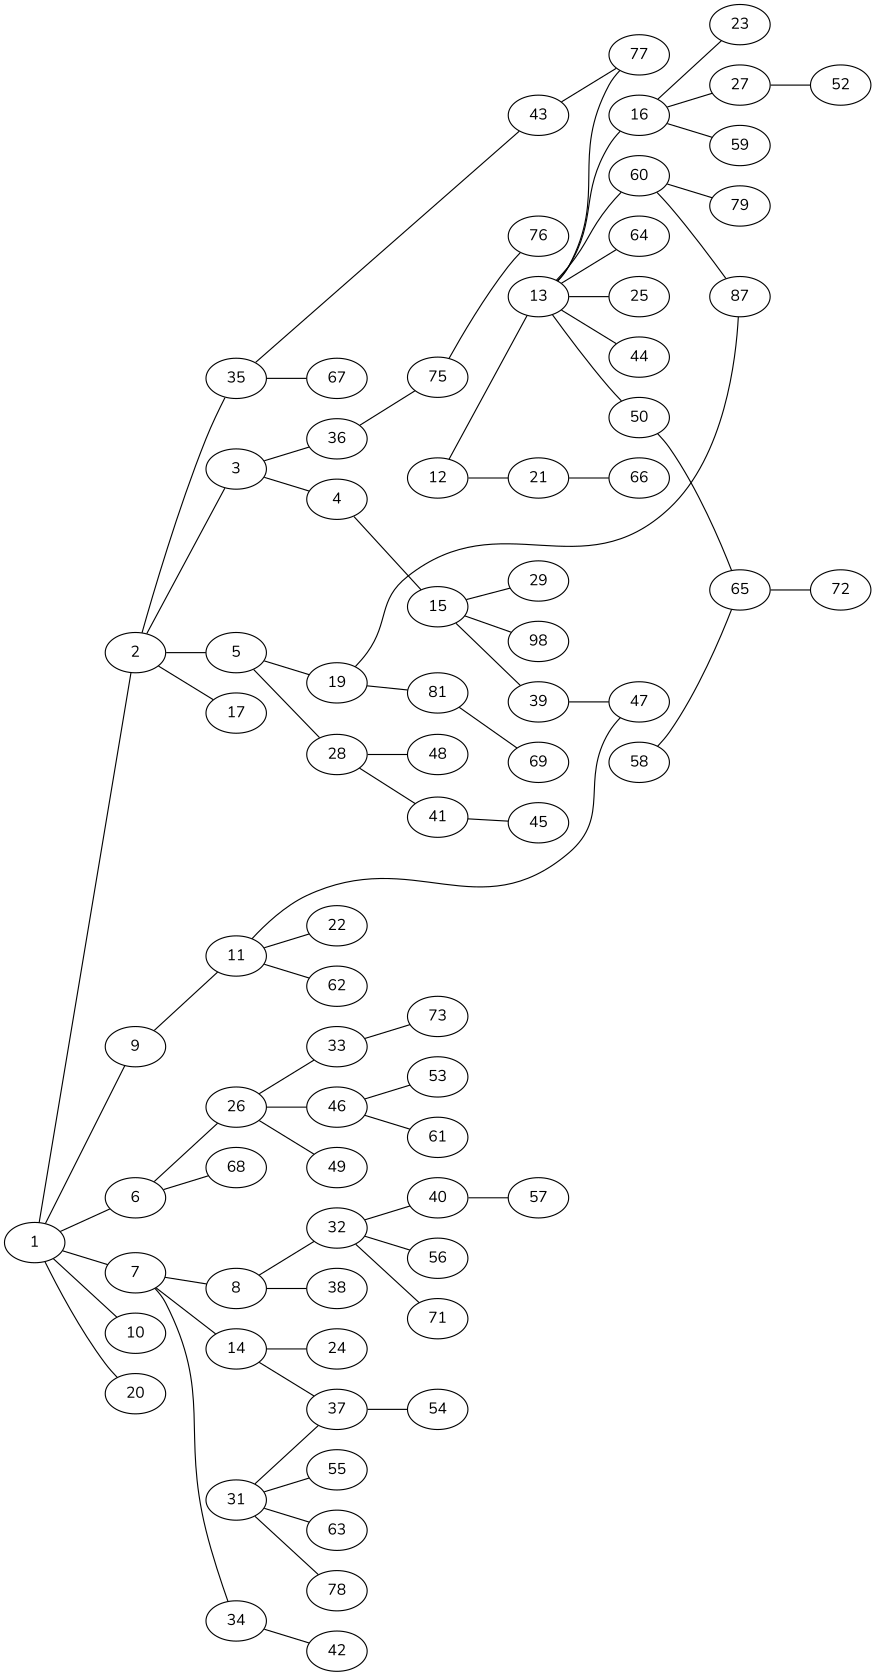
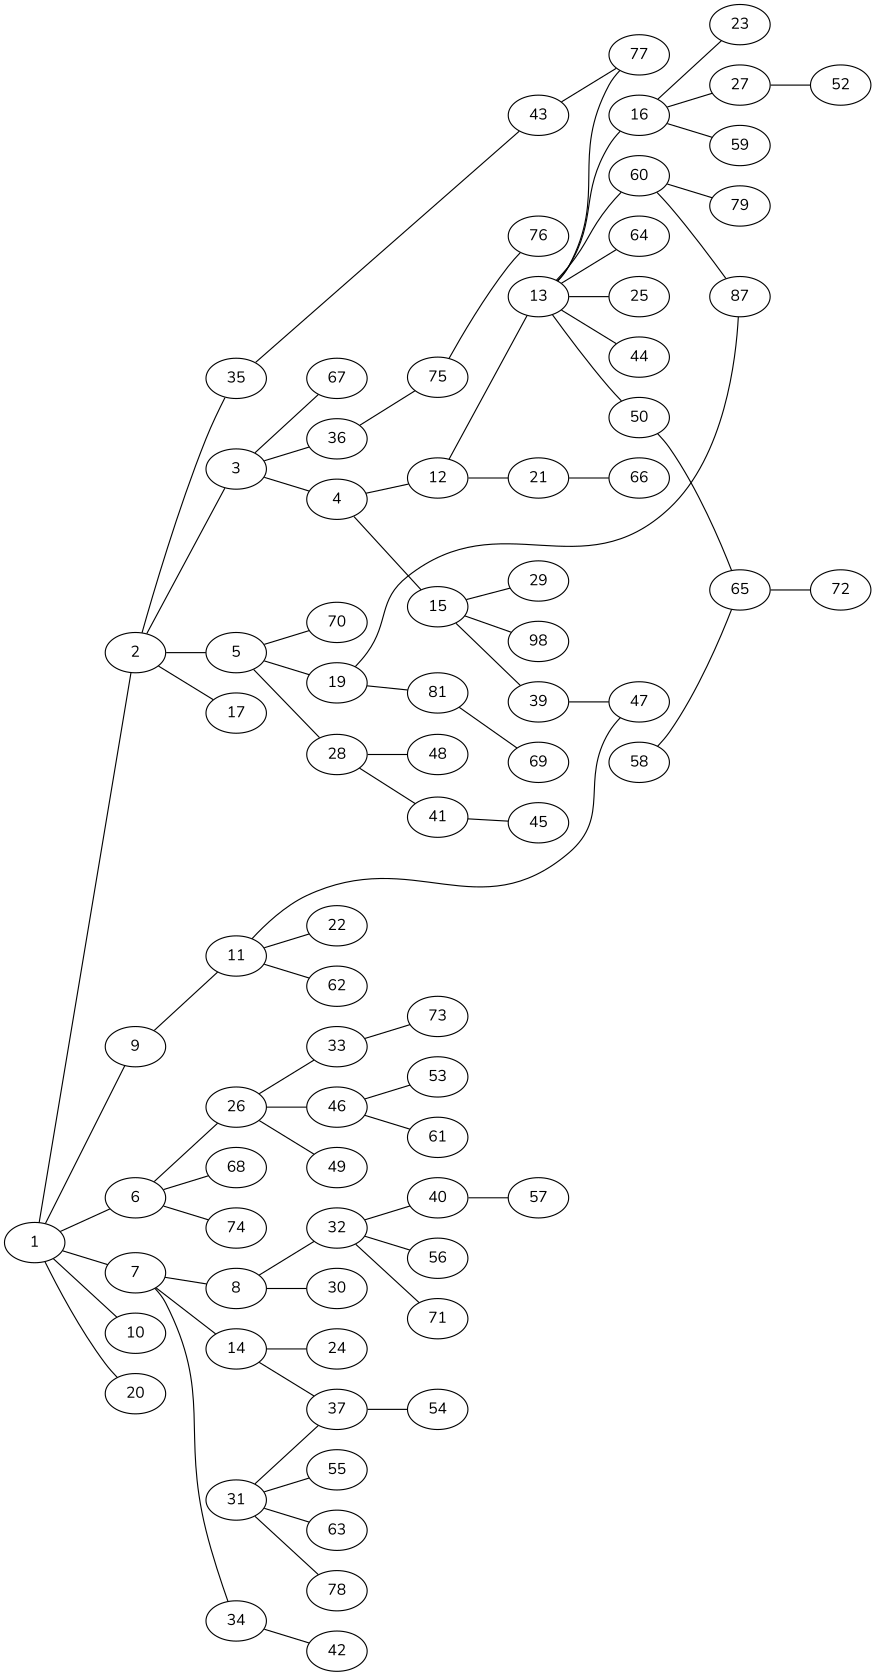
edge "35" -- "67": now "3" -- "67"
edge "12" -- "4": added
node "70": added
node "74": added
node "38": label "38" -> "30"
